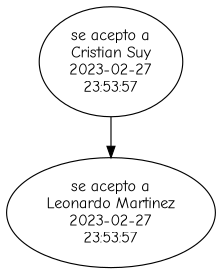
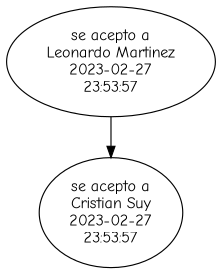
edge "se acepto a Cristian Suy 2023-02-27 23:53:57" -> "se acepto a Leonardo Martinez 2023-02-27 23:53:57": reversed
